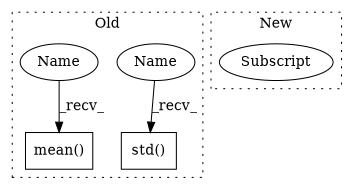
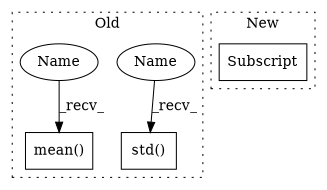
node "Subscript": shape ellipse -> box
